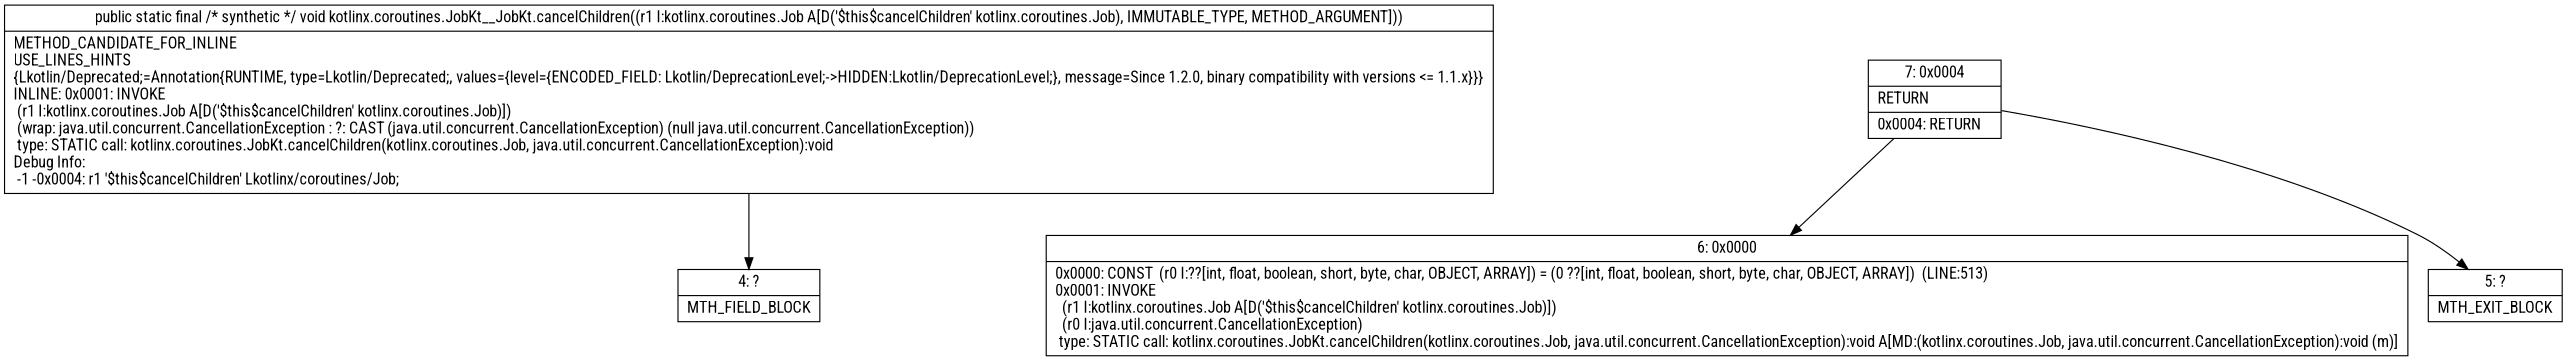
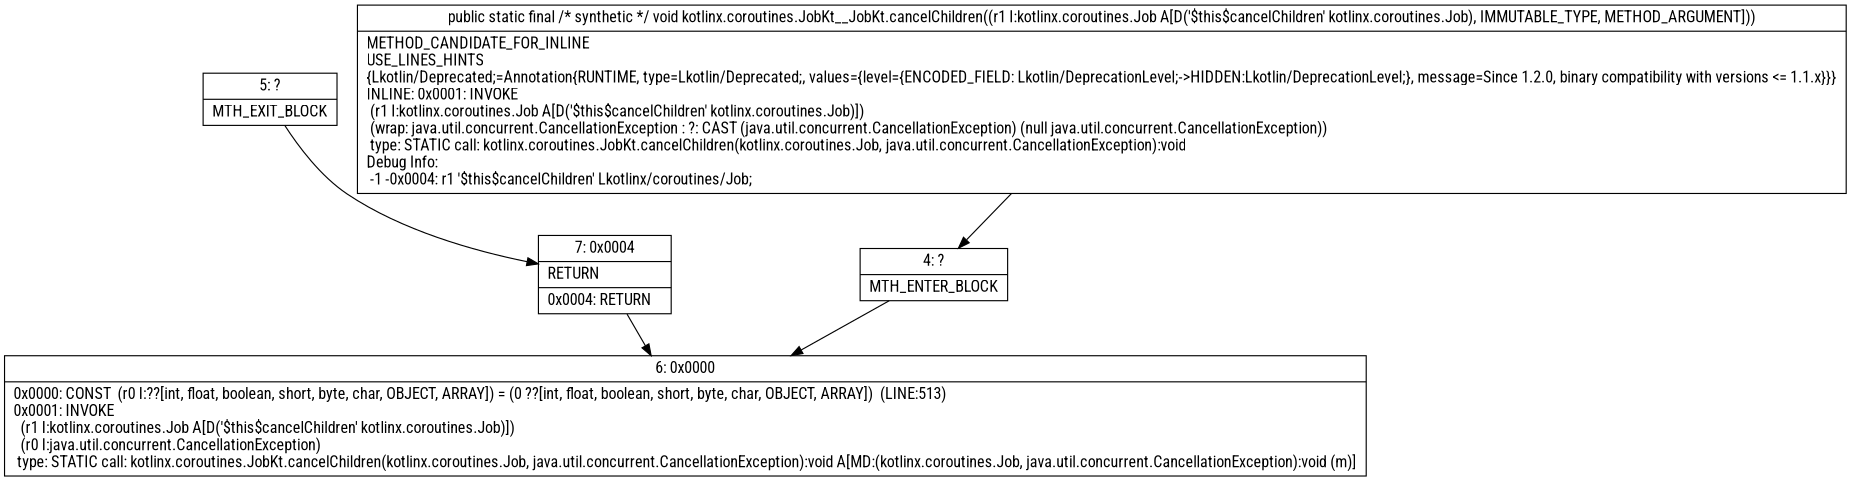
edge "7: 0x0004" -> "5: ?": reversed
node "4: ?": text "MTH_FIELD_BLOCK" -> "MTH_ENTER_BLOCK"
edge "4: ?" -> "6: 0x0000": added
